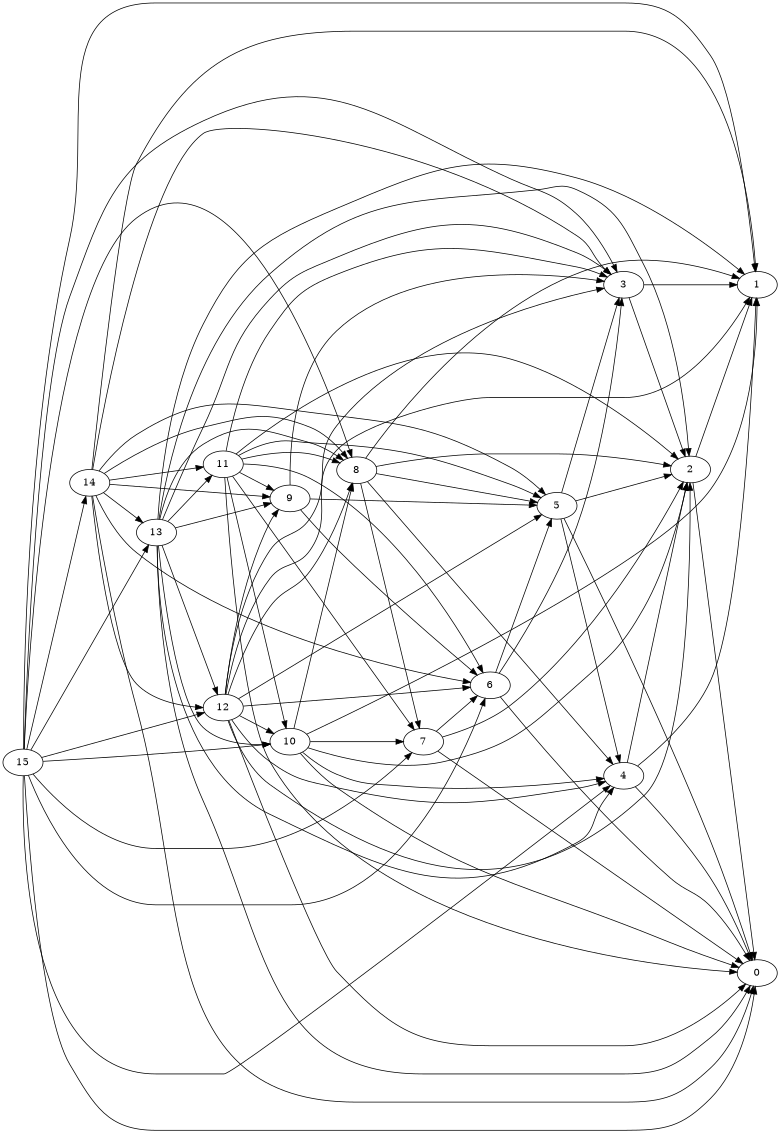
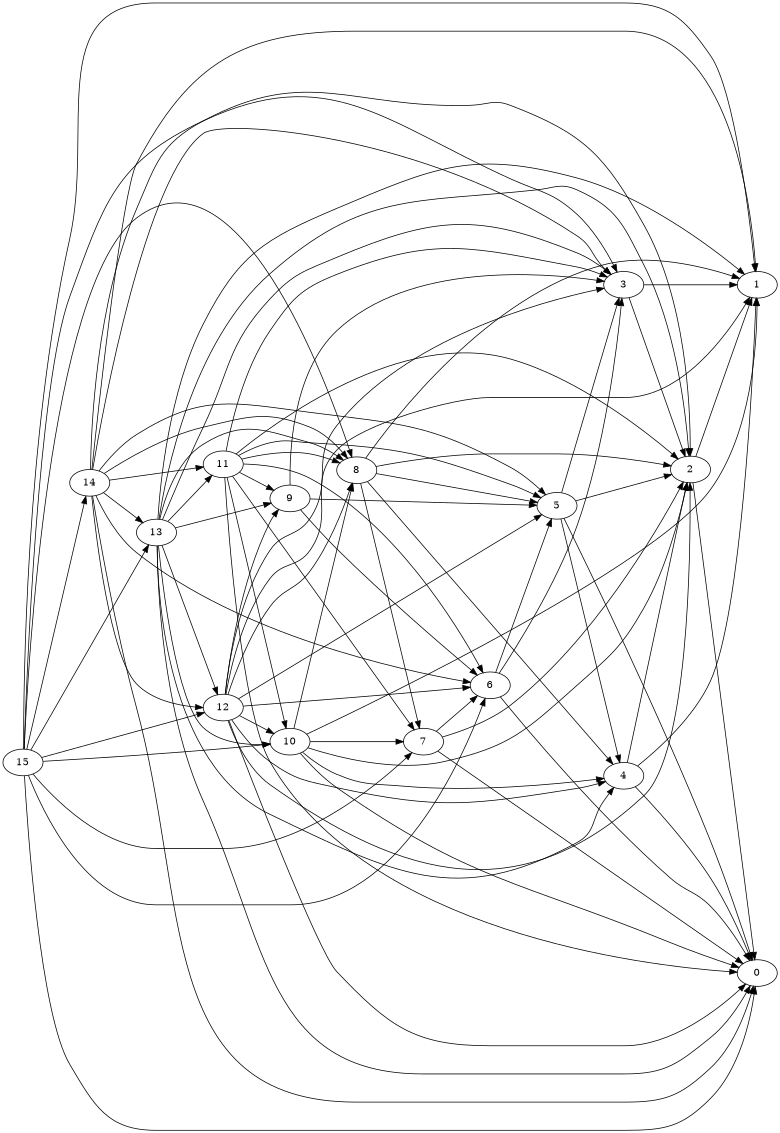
edge "14" -> "9": now "14" -> "2"
edge "15" -> "4": removed
